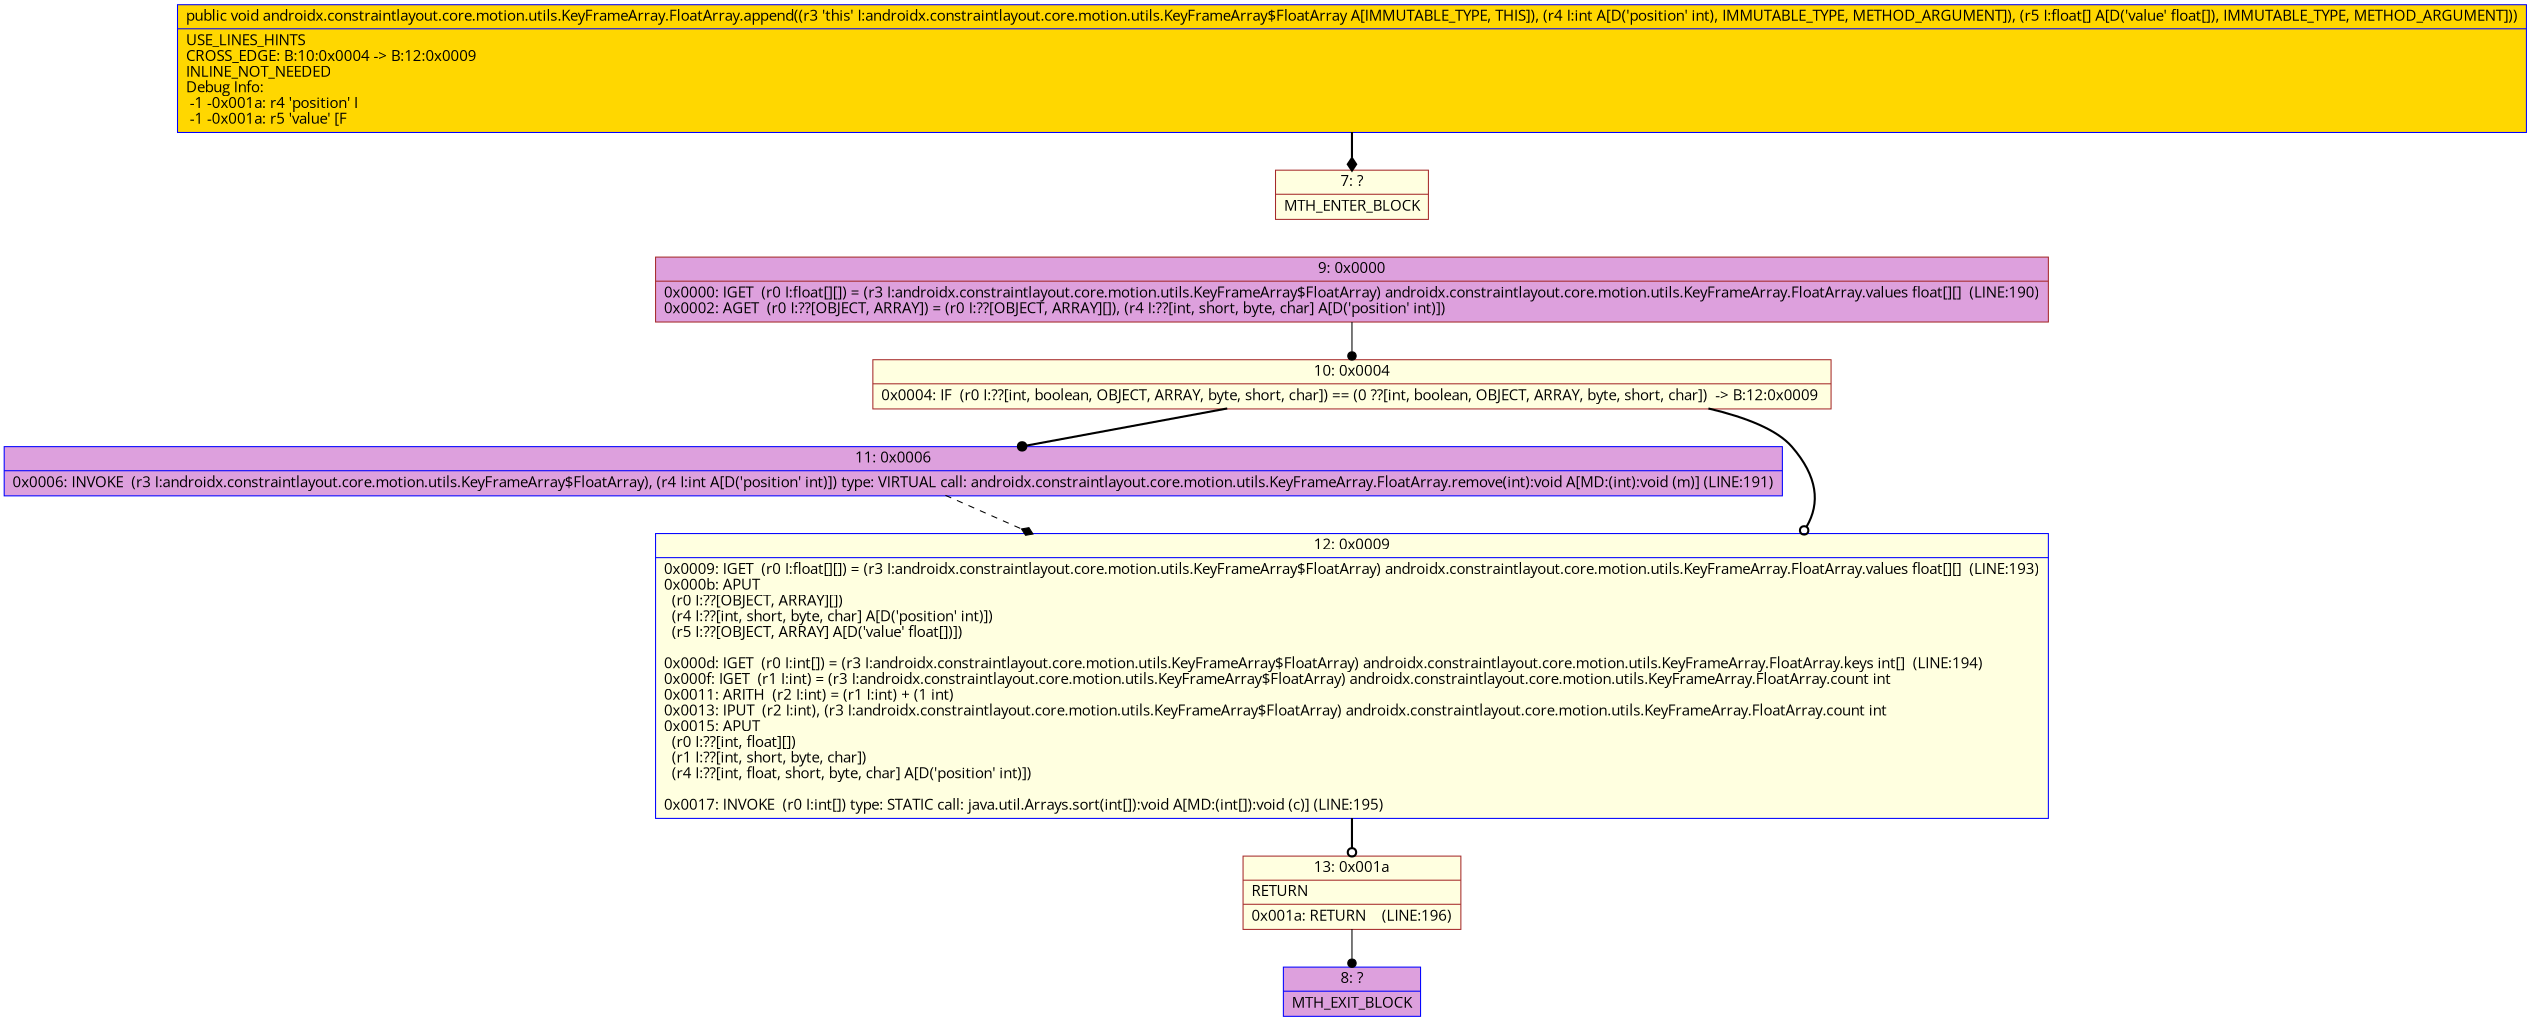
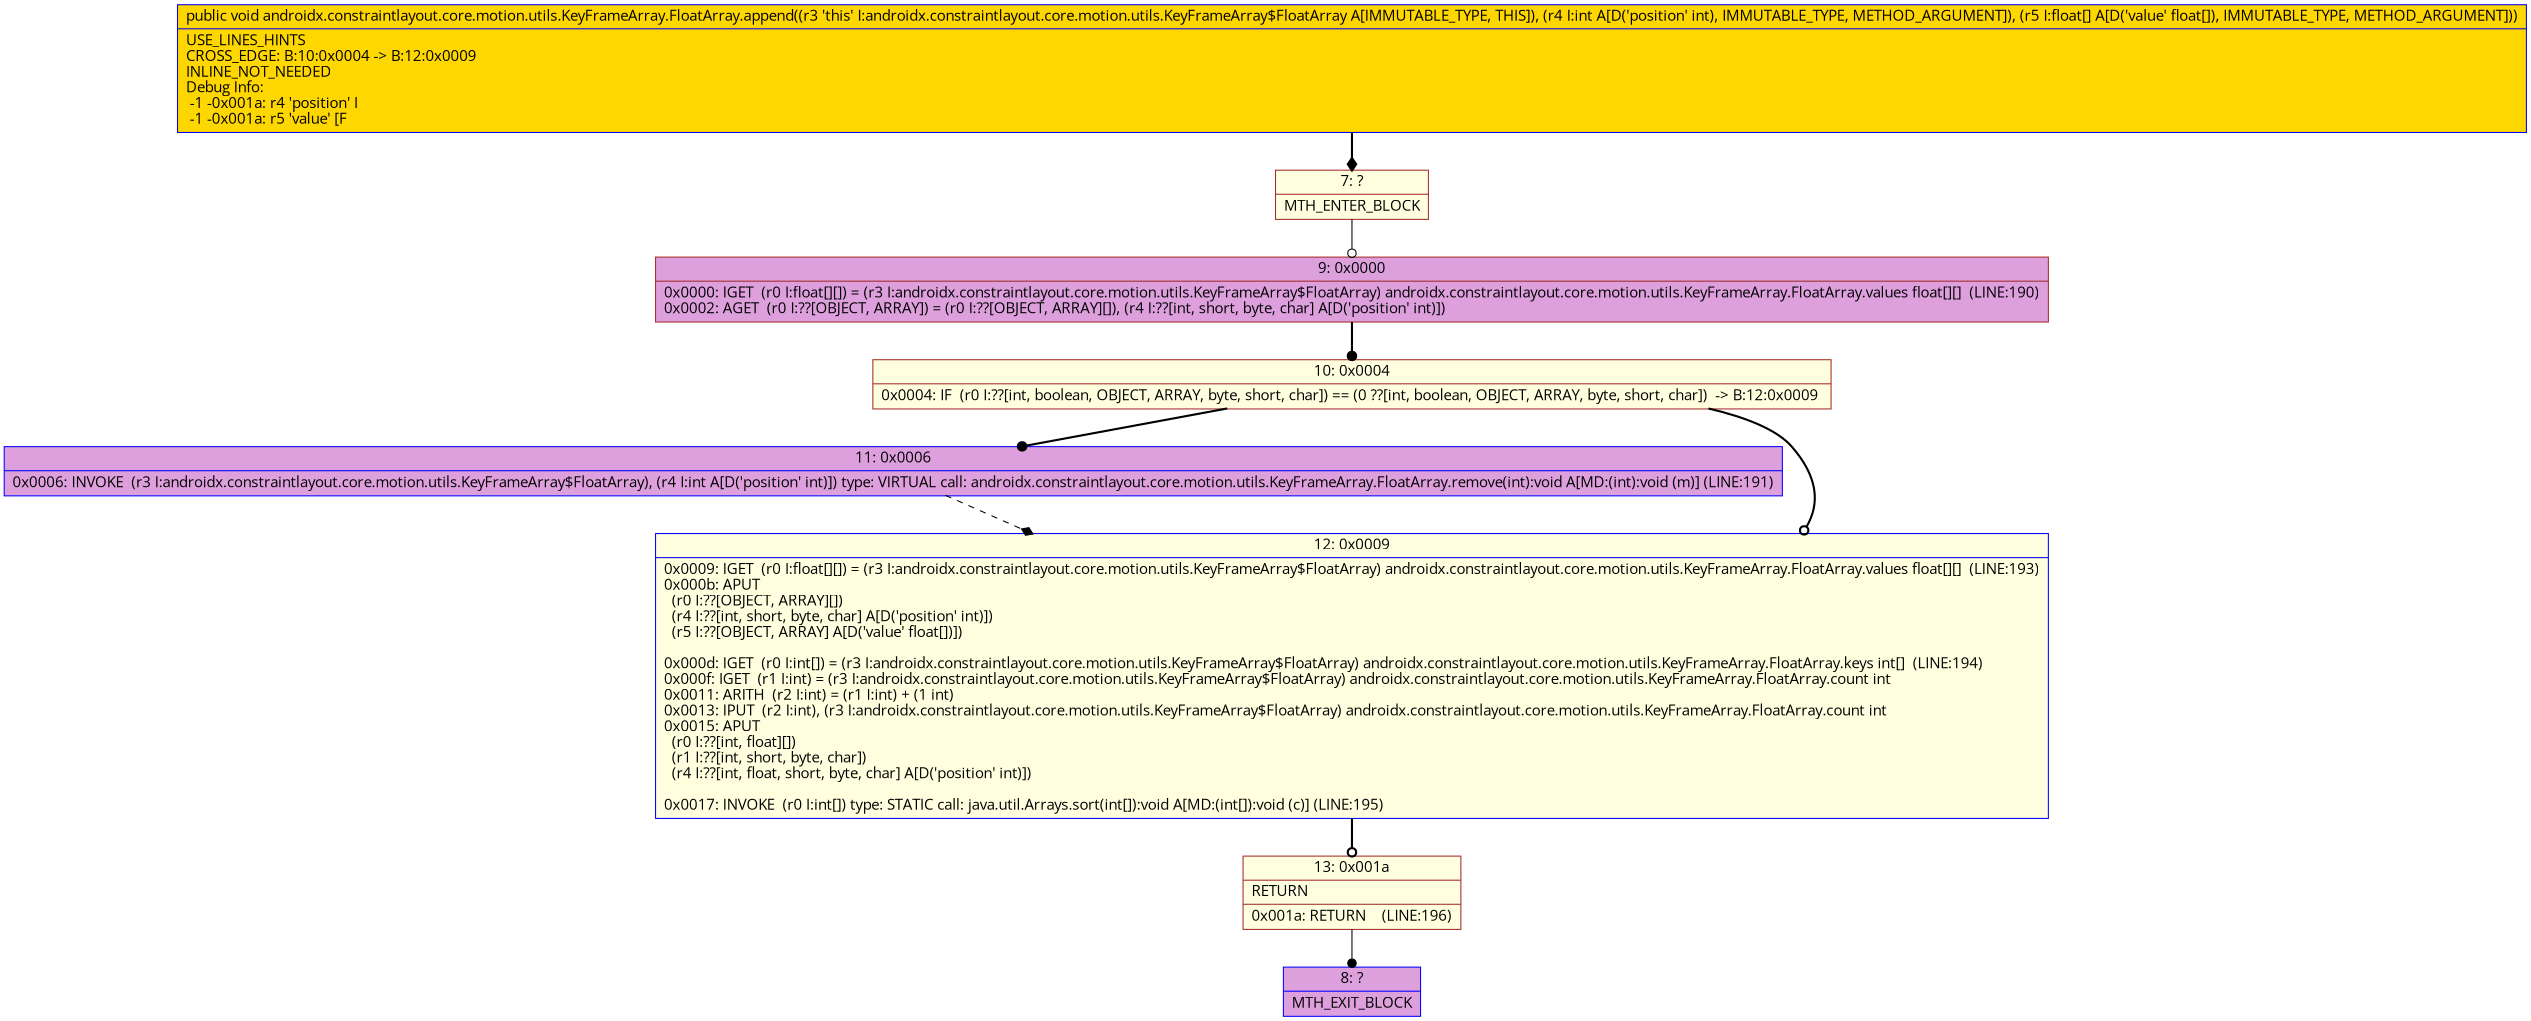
edge "7: ?" -> "9: 0x0000": added
edge "9: 0x0000" -> "10: 0x0004": style solid -> bold
